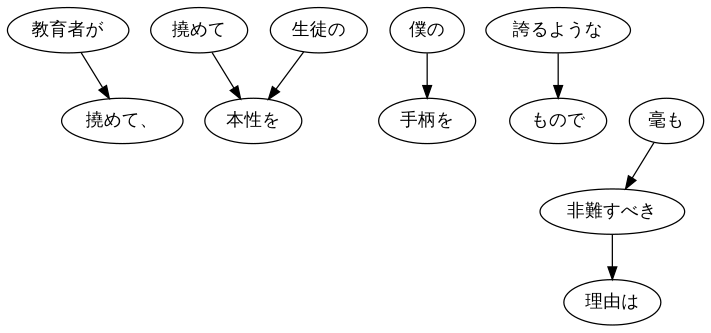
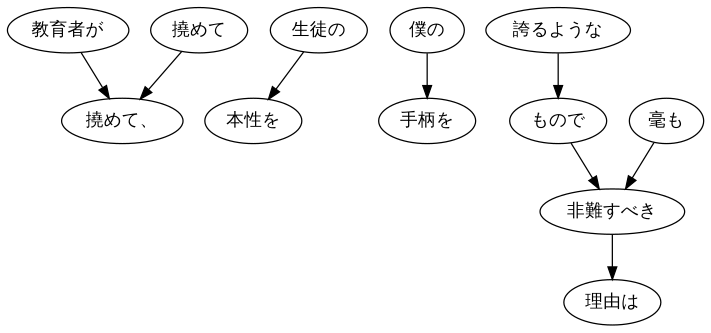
edge "撓めて" -> "本性を": now "撓めて" -> "撓めて、"
edge "もので" -> "非難すべき": added
